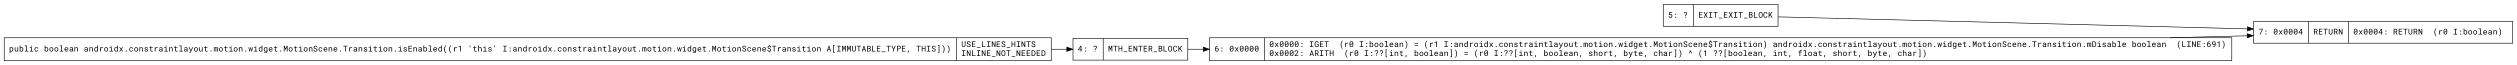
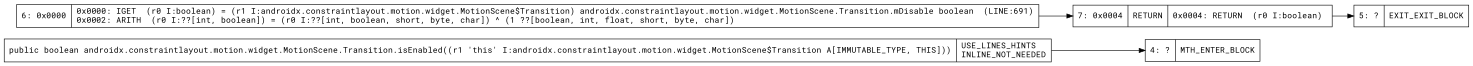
edge "5: ?" -> "7: 0x0004": reversed
edge "4: ?" -> "6: 0x0000": removed
